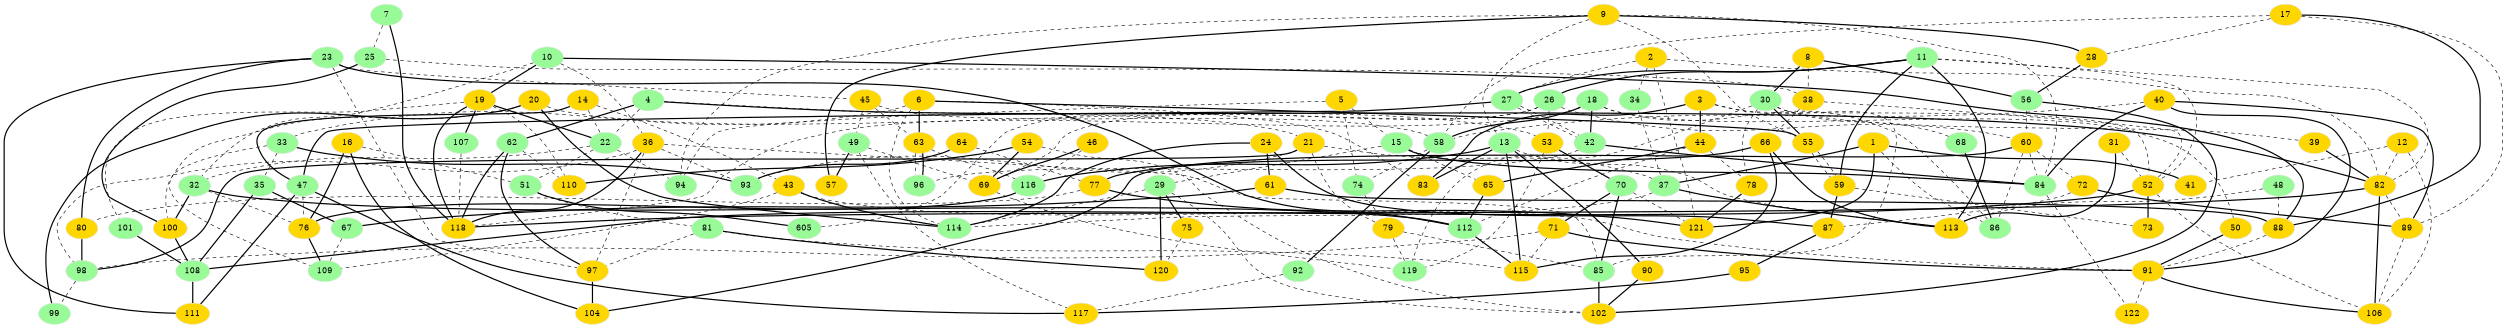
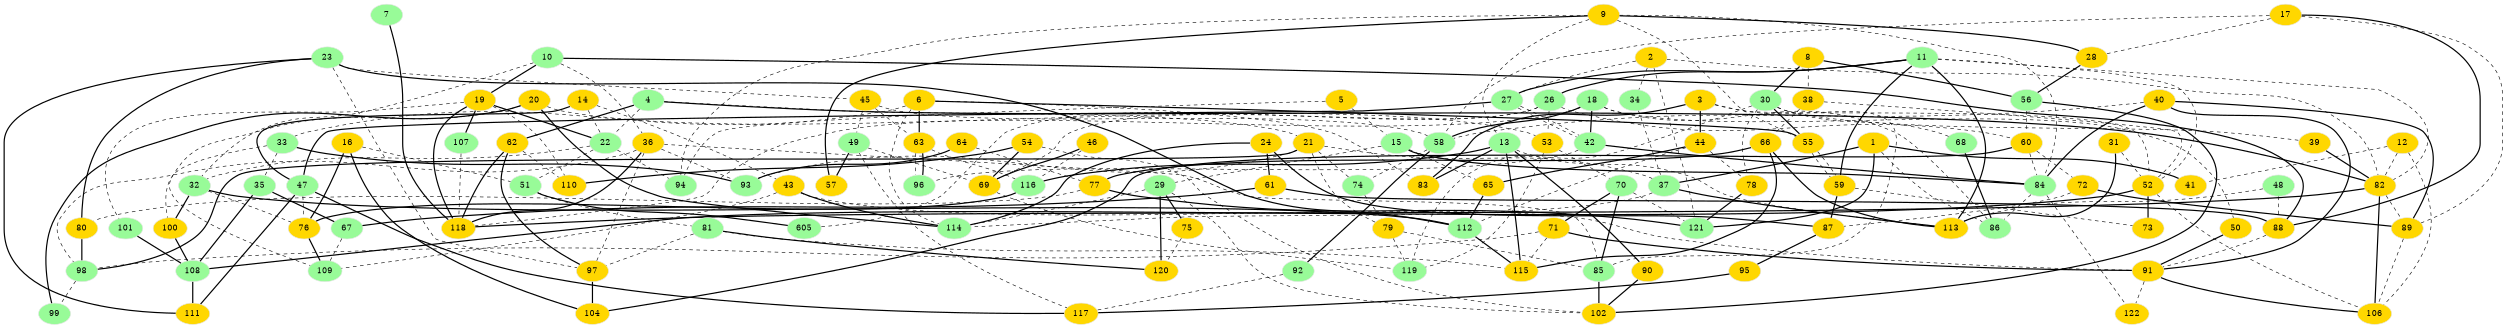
node "25": removed
node "62": fillcolor palegreen -> gold
edge "5" -- "74": now "21" -- "74"
edge "53" -- "70": style bold -> dashed
edge "60" -- "86": now "84" -- "86"
node "121": fillcolor gold -> palegreen
